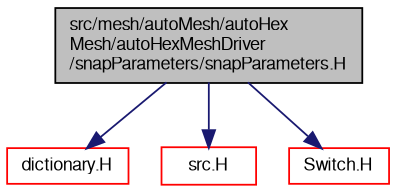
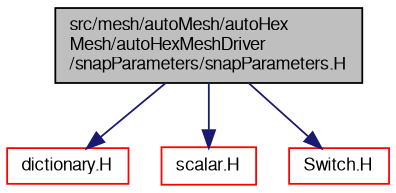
node "src.H": label "src.H" -> "scalar.H"
